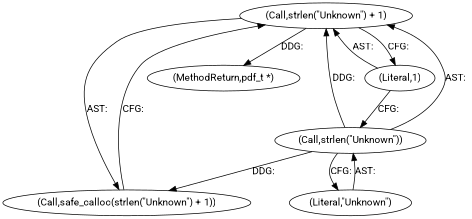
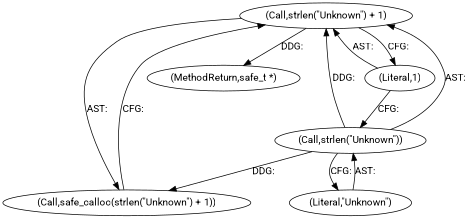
node "(MethodReturn,pdf_t *)": label "(MethodReturn,pdf_t *)" -> "(MethodReturn,safe_t *)"
